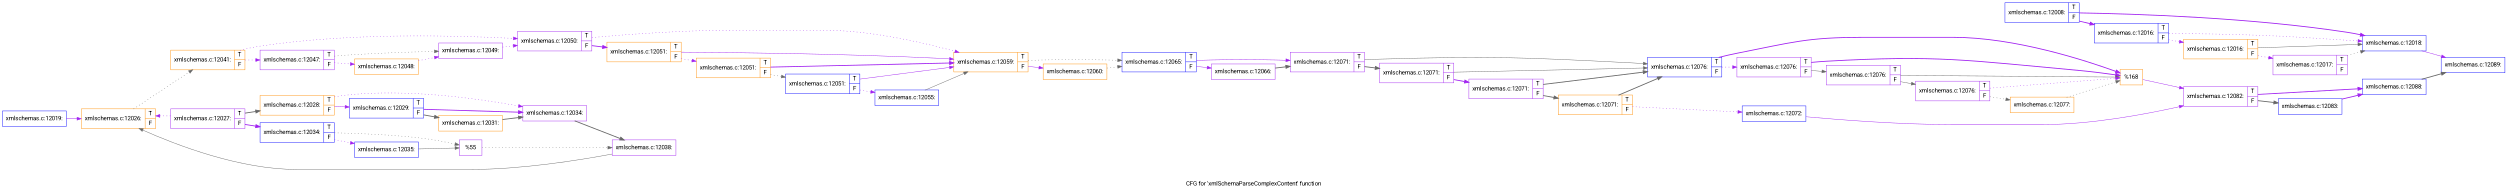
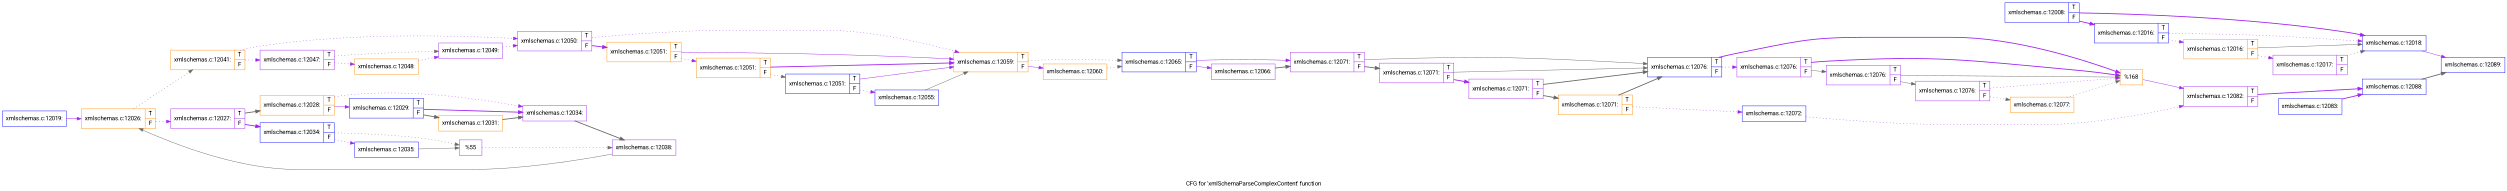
edge "xmlschemas.c:12082:" -> "xmlschemas.c:12083:": removed
edge "xmlschemas.c:12027:" -> "xmlschemas.c:12026:": reversed
edge "xmlschemas.c:12072:" -> "xmlschemas.c:12082:": style solid -> dotted
